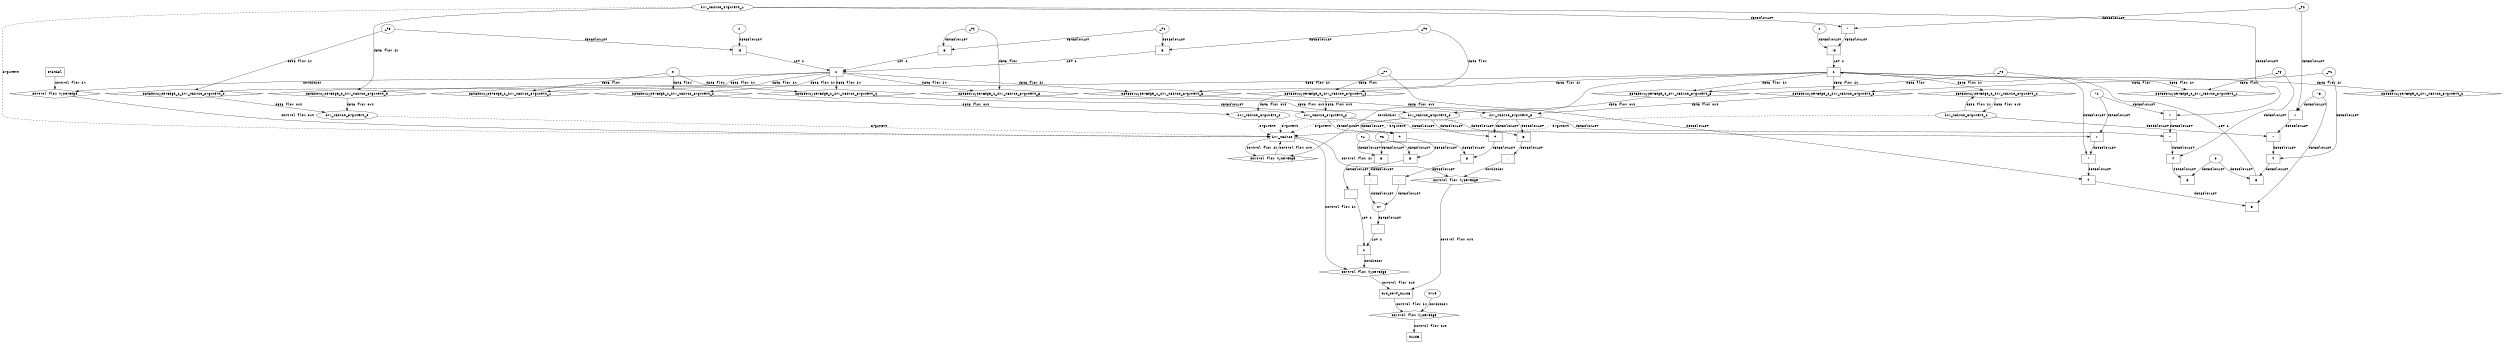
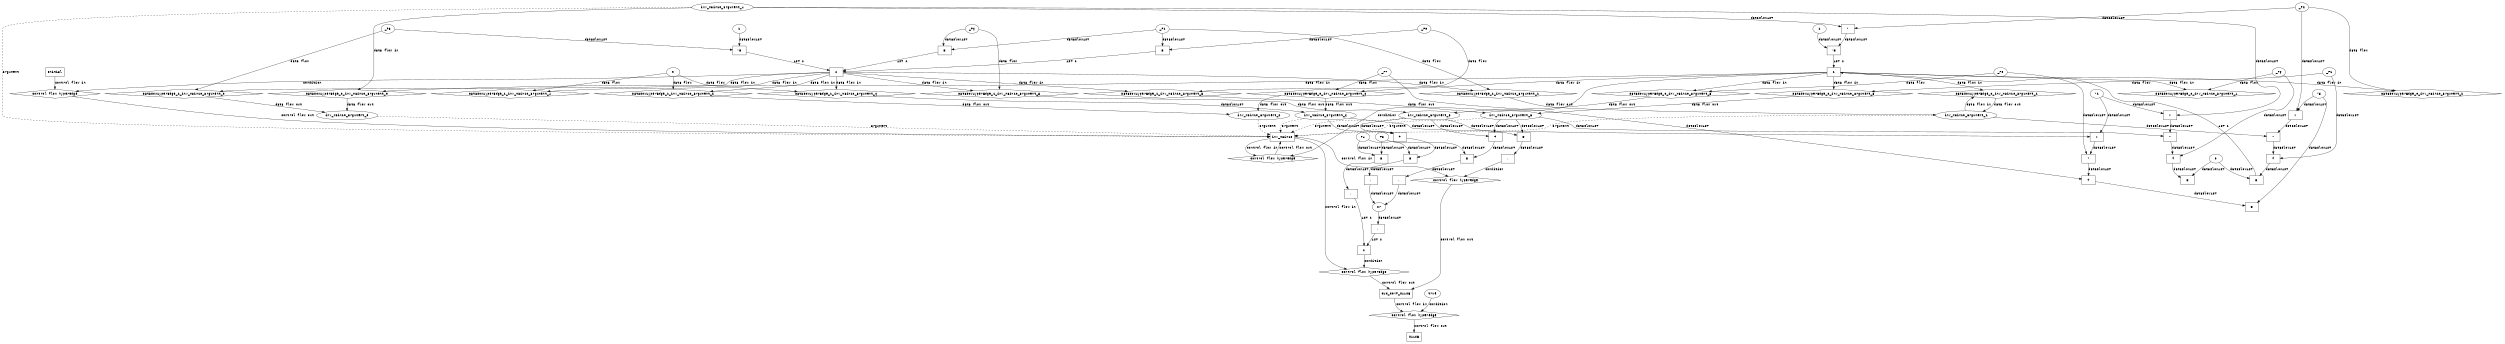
edge "_P2" -> "DataFowHyperEdge_0_inv_main10_argument_2": added, label "data flow"
edge "_P3" -> "DataFowHyperEdge_1_inv_main10_argument_0": label "data flow in" -> "data flow"
node "DataFowHyperEdge_1_inv_main10_argument_1": added
